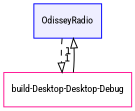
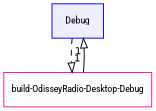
node "OdisseyRadio": label "OdisseyRadio" -> "Debug"
node "build-Desktop-Desktop-Debug": label "build-Desktop-Desktop-Debug" -> "build-OdisseyRadio-Desktop-Debug"
